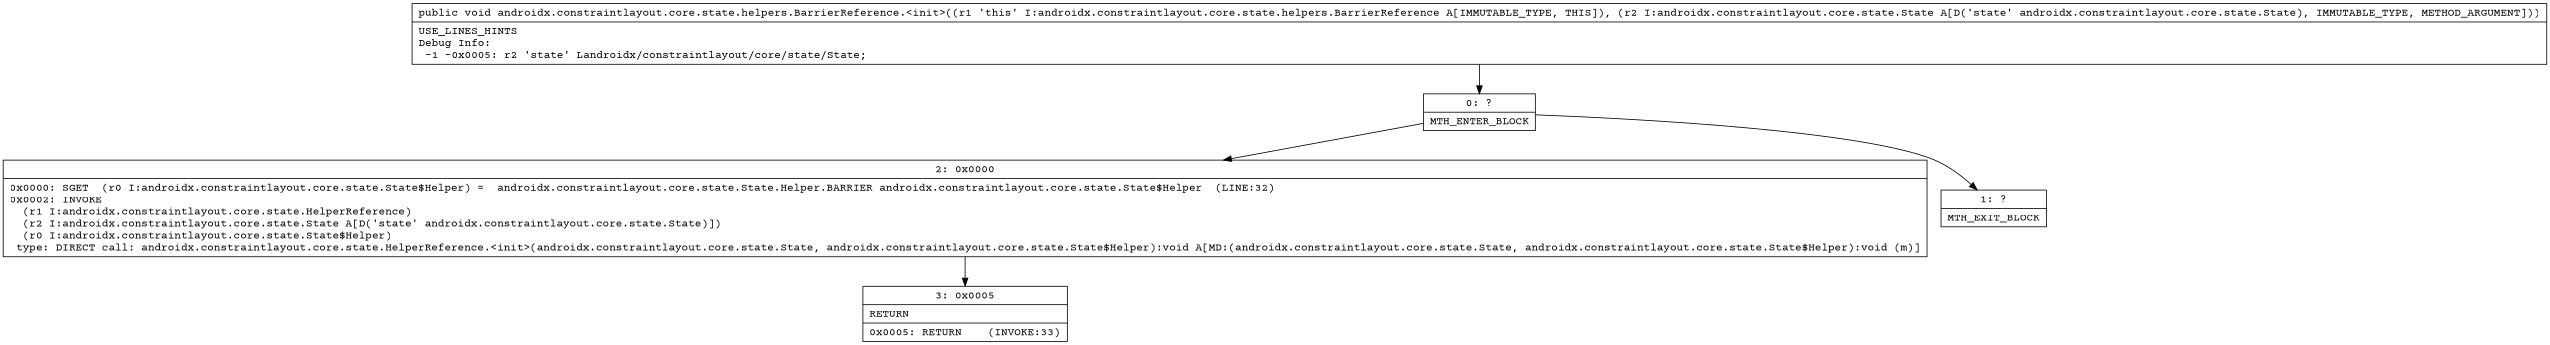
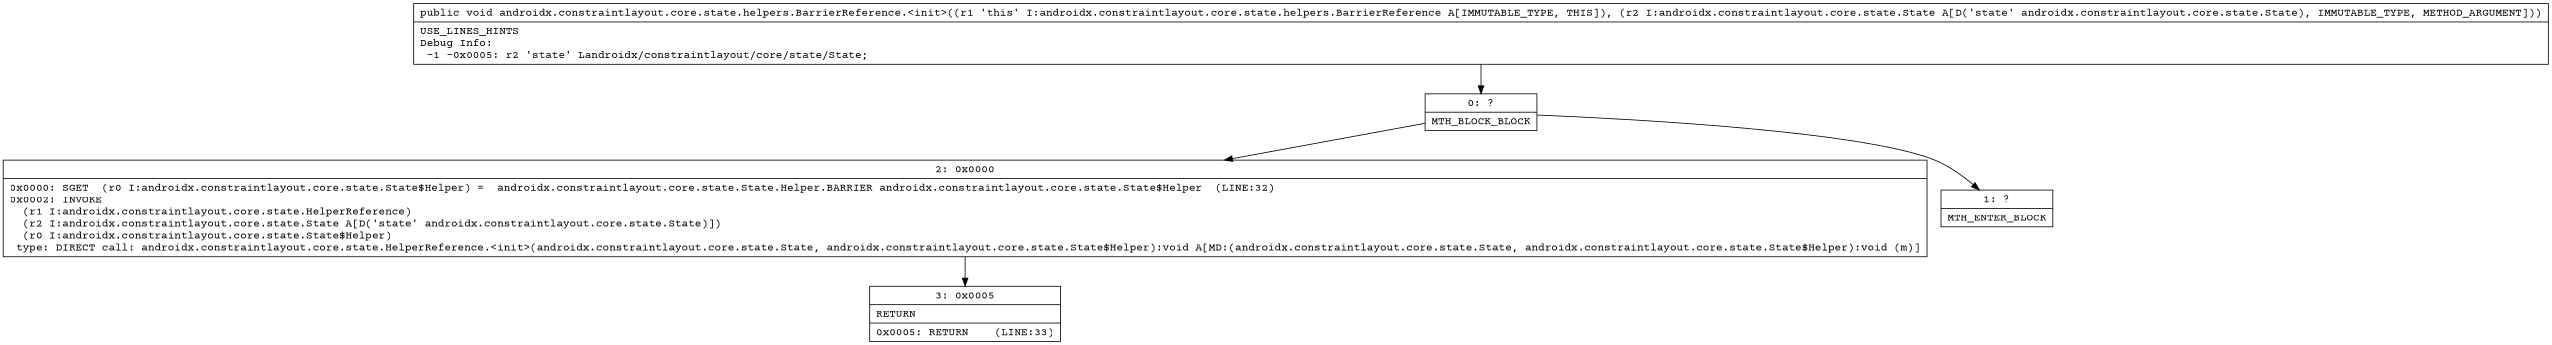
node "0: ?": text "MTH_ENTER_BLOCK" -> "MTH_BLOCK_BLOCK"
node "1: ?": text "MTH_EXIT_BLOCK" -> "MTH_ENTER_BLOCK"
node "3: 0x0005": text "0x0005: RETURN    (INVOKE:33)" -> "0x0005: RETURN    (LINE:33)"
